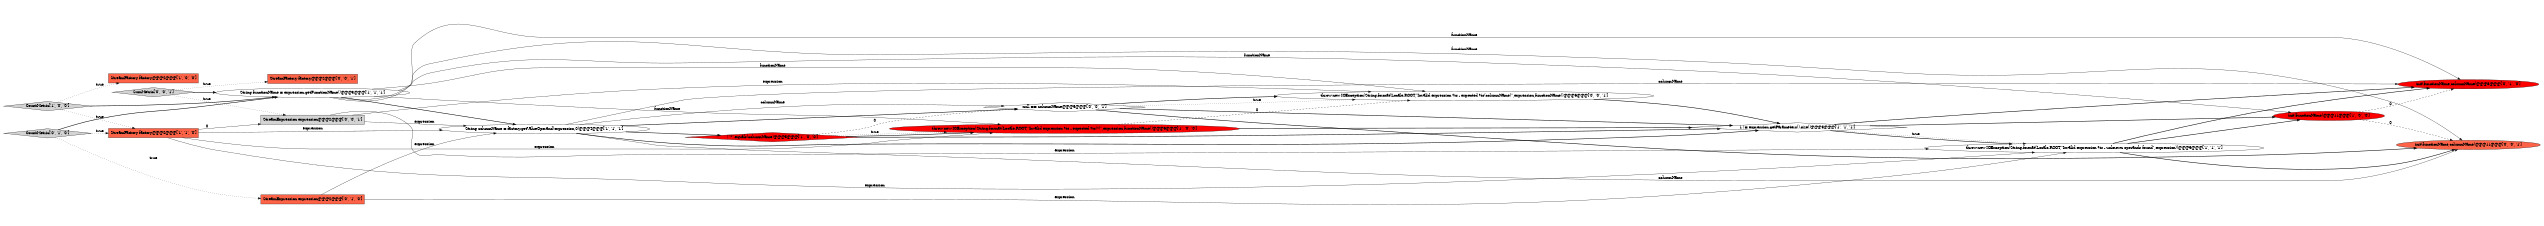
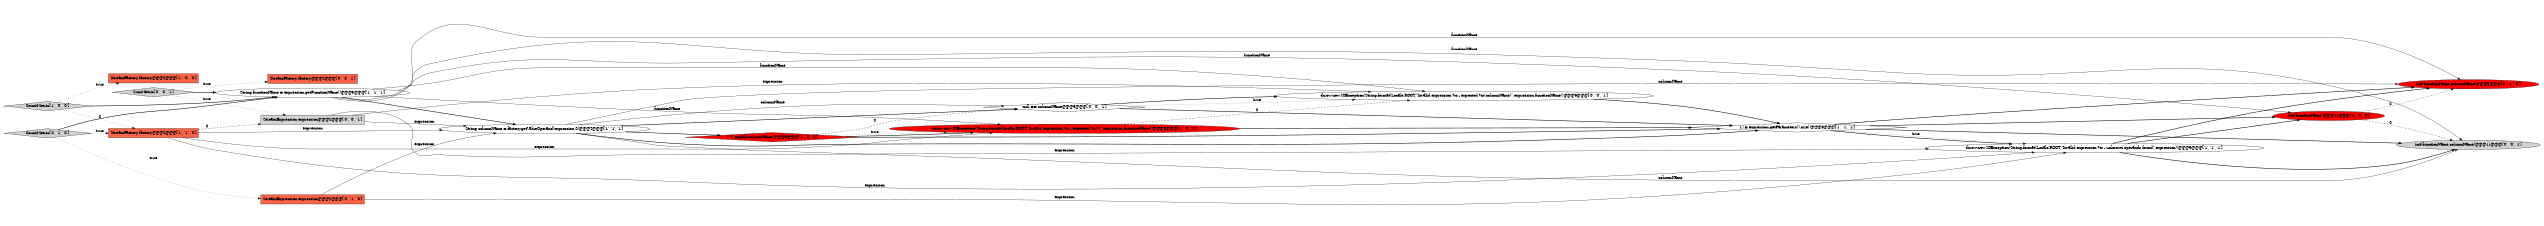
edge "CountMetric['1', '0', '0']" -> "StreamFactory factory@@@2@@@['1', '1', '0']": label "true" -> "0"
edge "StreamFactory factory@@@2@@@['1', '1', '0']" -> "StreamExpression expression@@@2@@@['0', '0', '1']": style solid -> dashed
node "init(functionName,columnName)@@@11@@@['0', '0', '1']": fillcolor tomato -> lightgray
edge "null == columnName@@@5@@@['0', '0', '1']" -> "init(functionName,columnName)@@@11@@@['0', '0', '1']": now "1 != expression.getParameters().size()@@@8@@@['1', '1', '1']" -> "init(functionName,columnName)@@@11@@@['0', '0', '1']"
